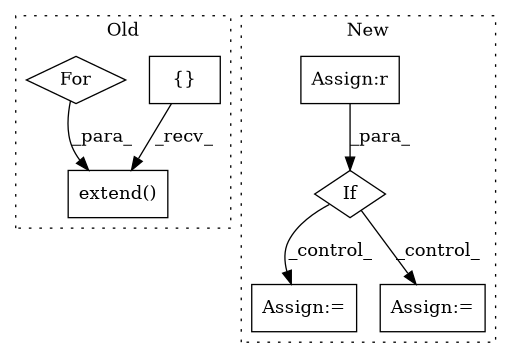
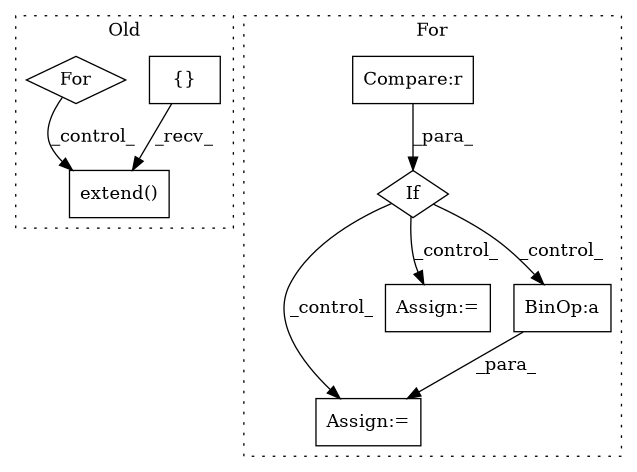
cluster "New": label "New" -> "For"
node "Assign:r": label "Assign:r" -> "Compare:r"
edge "For" -> "extend()": label "_para_" -> "_control_"
node "BinOp:a": added
